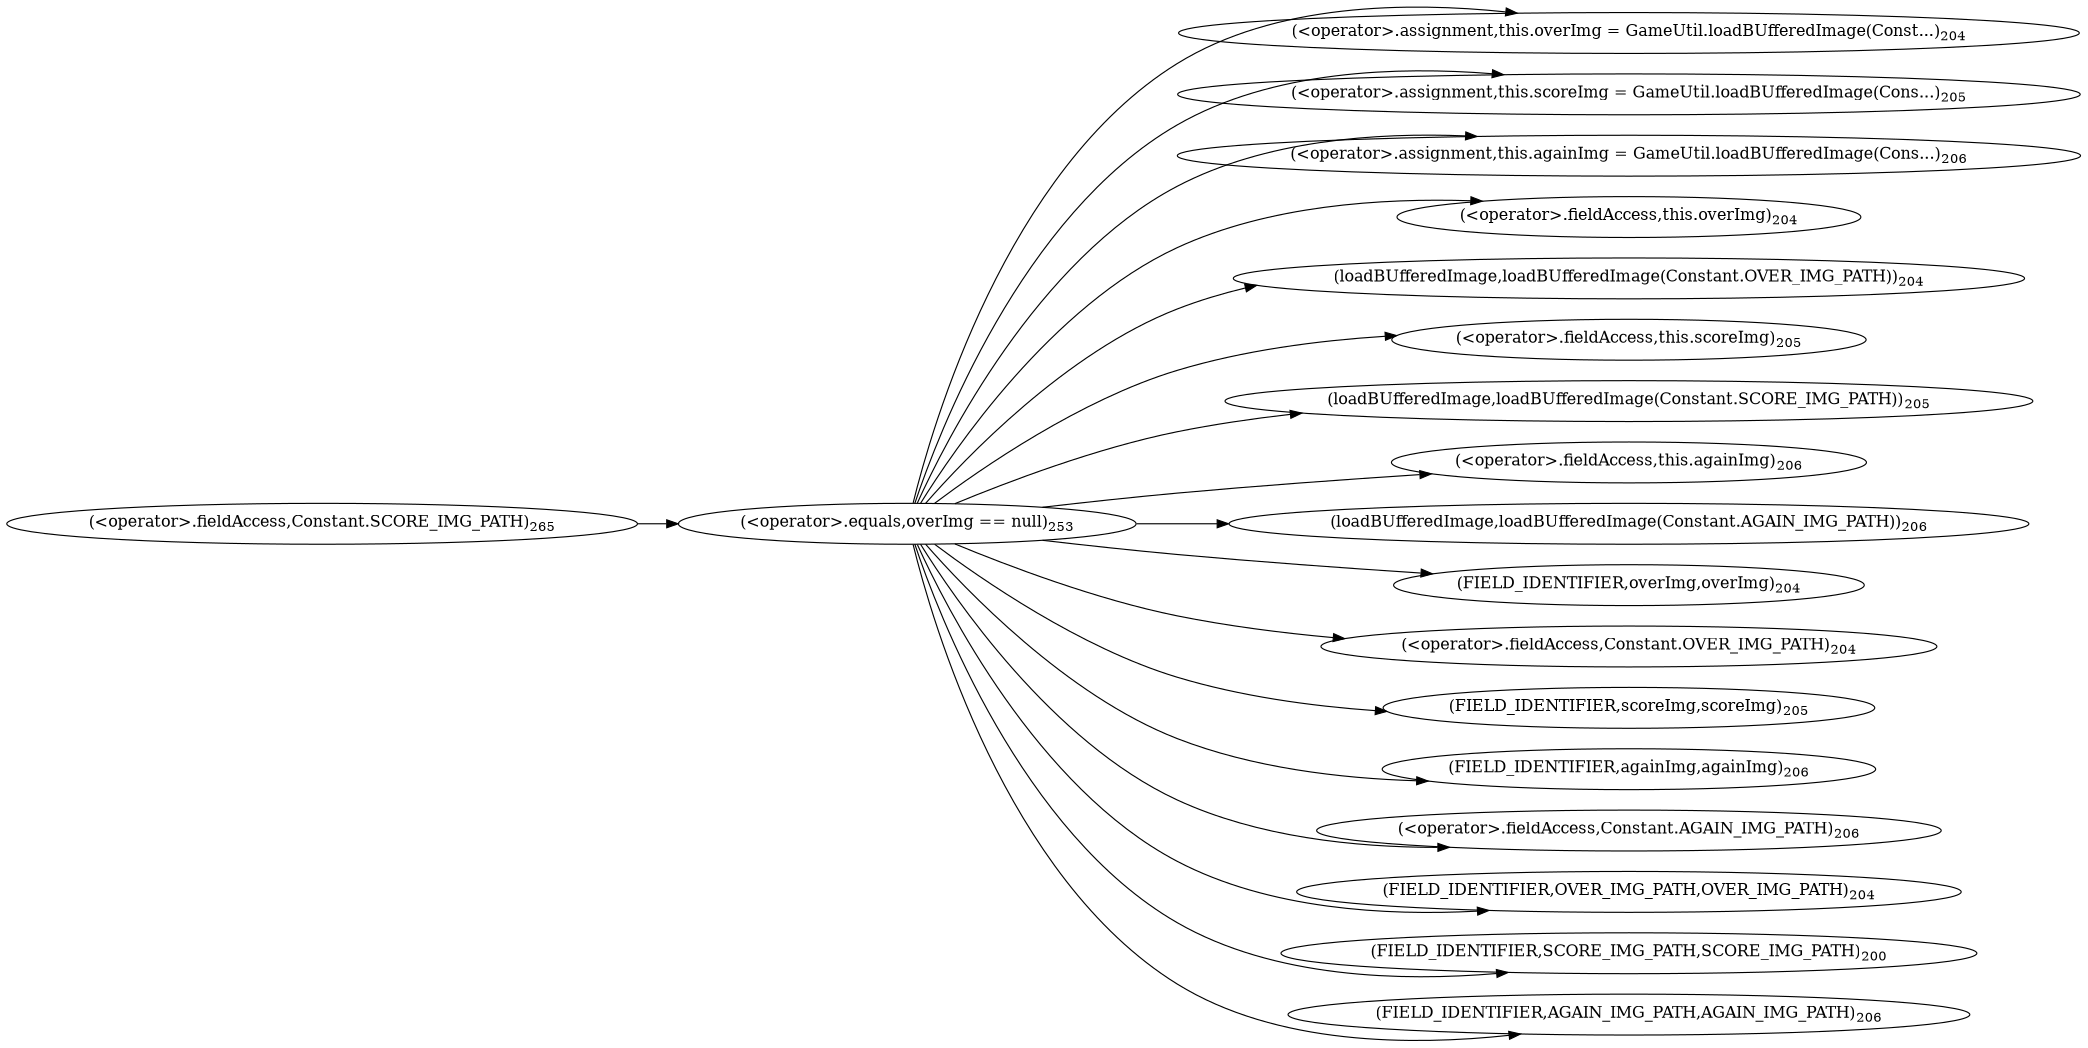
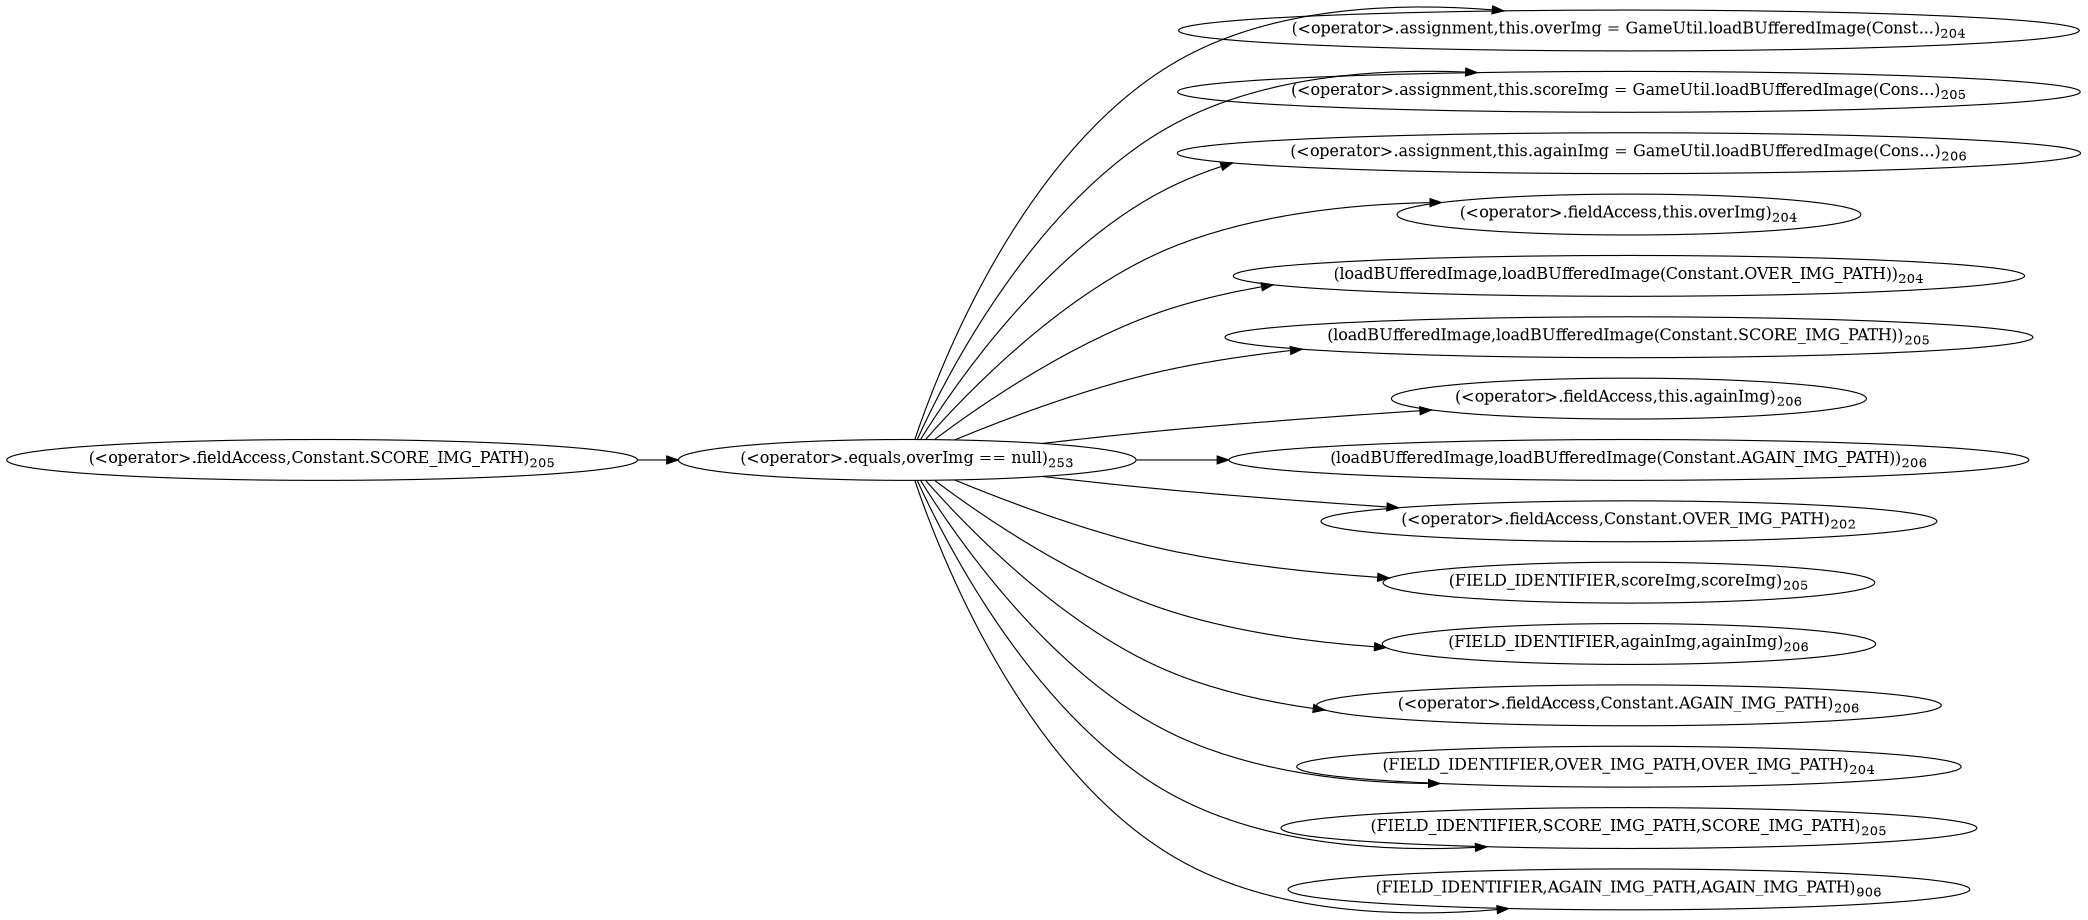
node "(<operator>.fieldAccess,this.scoreImg)": removed
node "(<operator>.fieldAccess,Constant.SCORE_IMG_PATH)": text "265" -> "205"
node "(FIELD_IDENTIFIER,overImg,overImg)": removed
node "(<operator>.fieldAccess,Constant.OVER_IMG_PATH)": text "204" -> "202"
node "(FIELD_IDENTIFIER,SCORE_IMG_PATH,SCORE_IMG_PATH)": text "200" -> "205"
node "(FIELD_IDENTIFIER,AGAIN_IMG_PATH,AGAIN_IMG_PATH)": text "206" -> "906"
